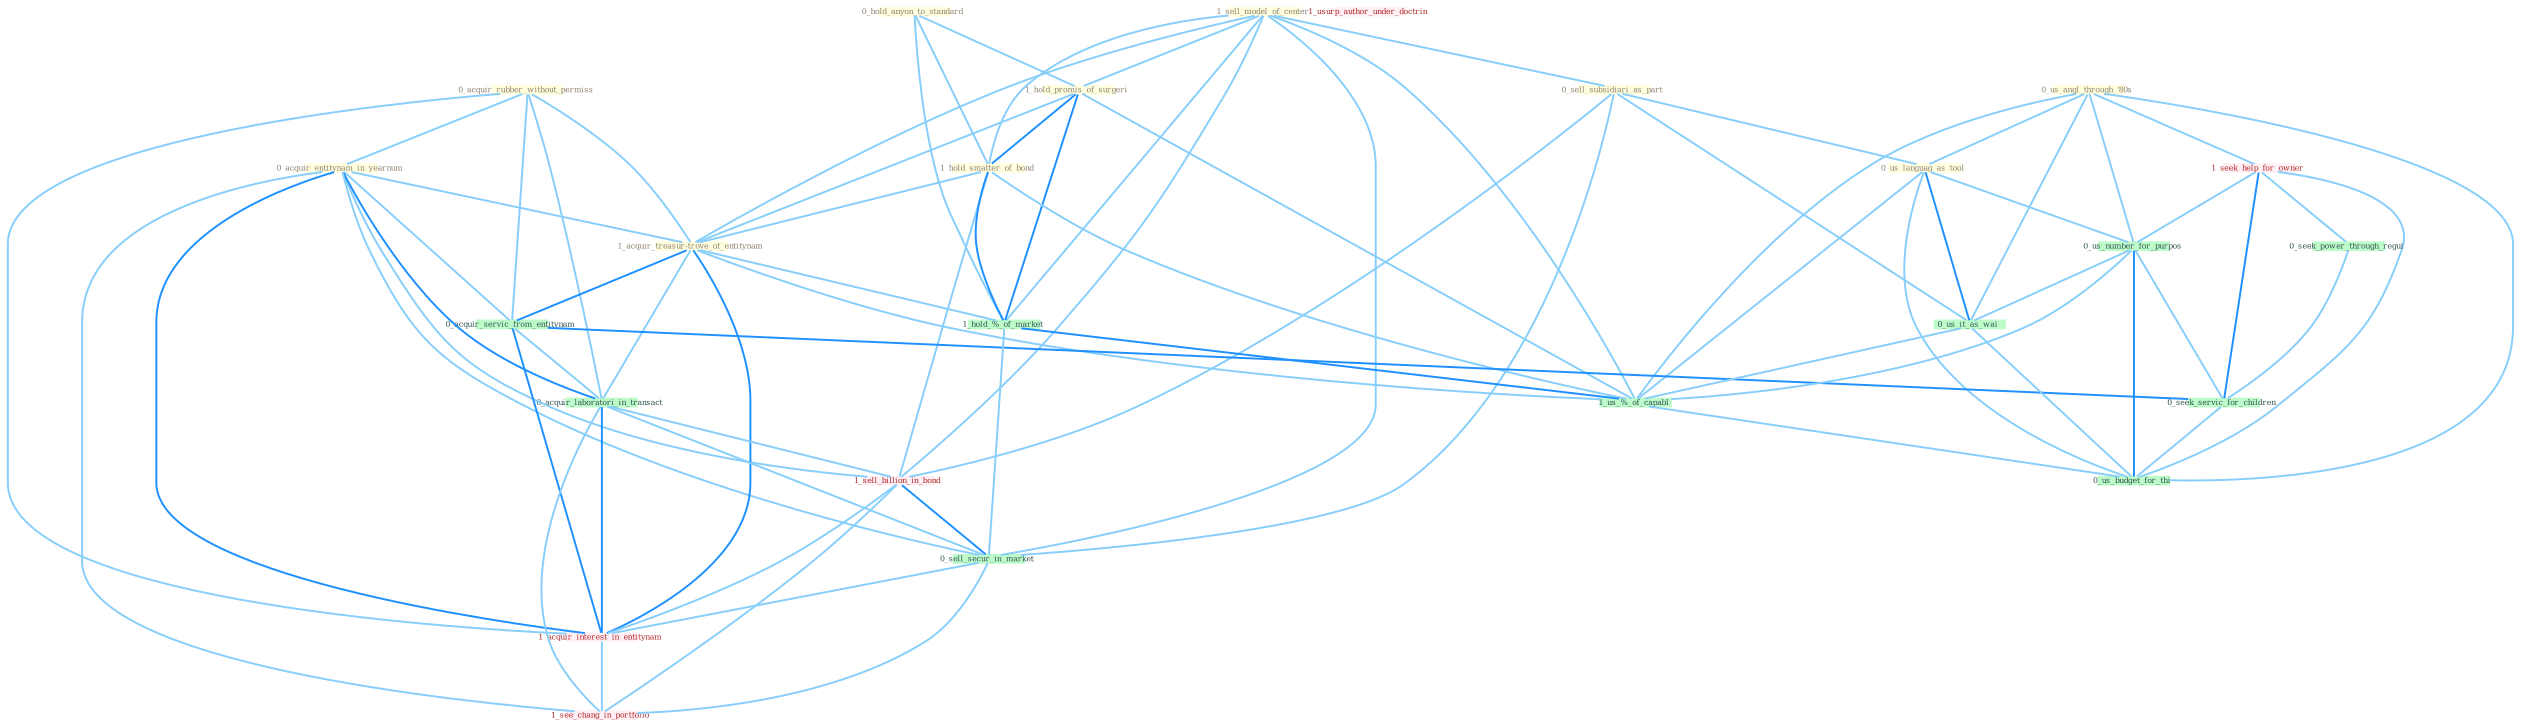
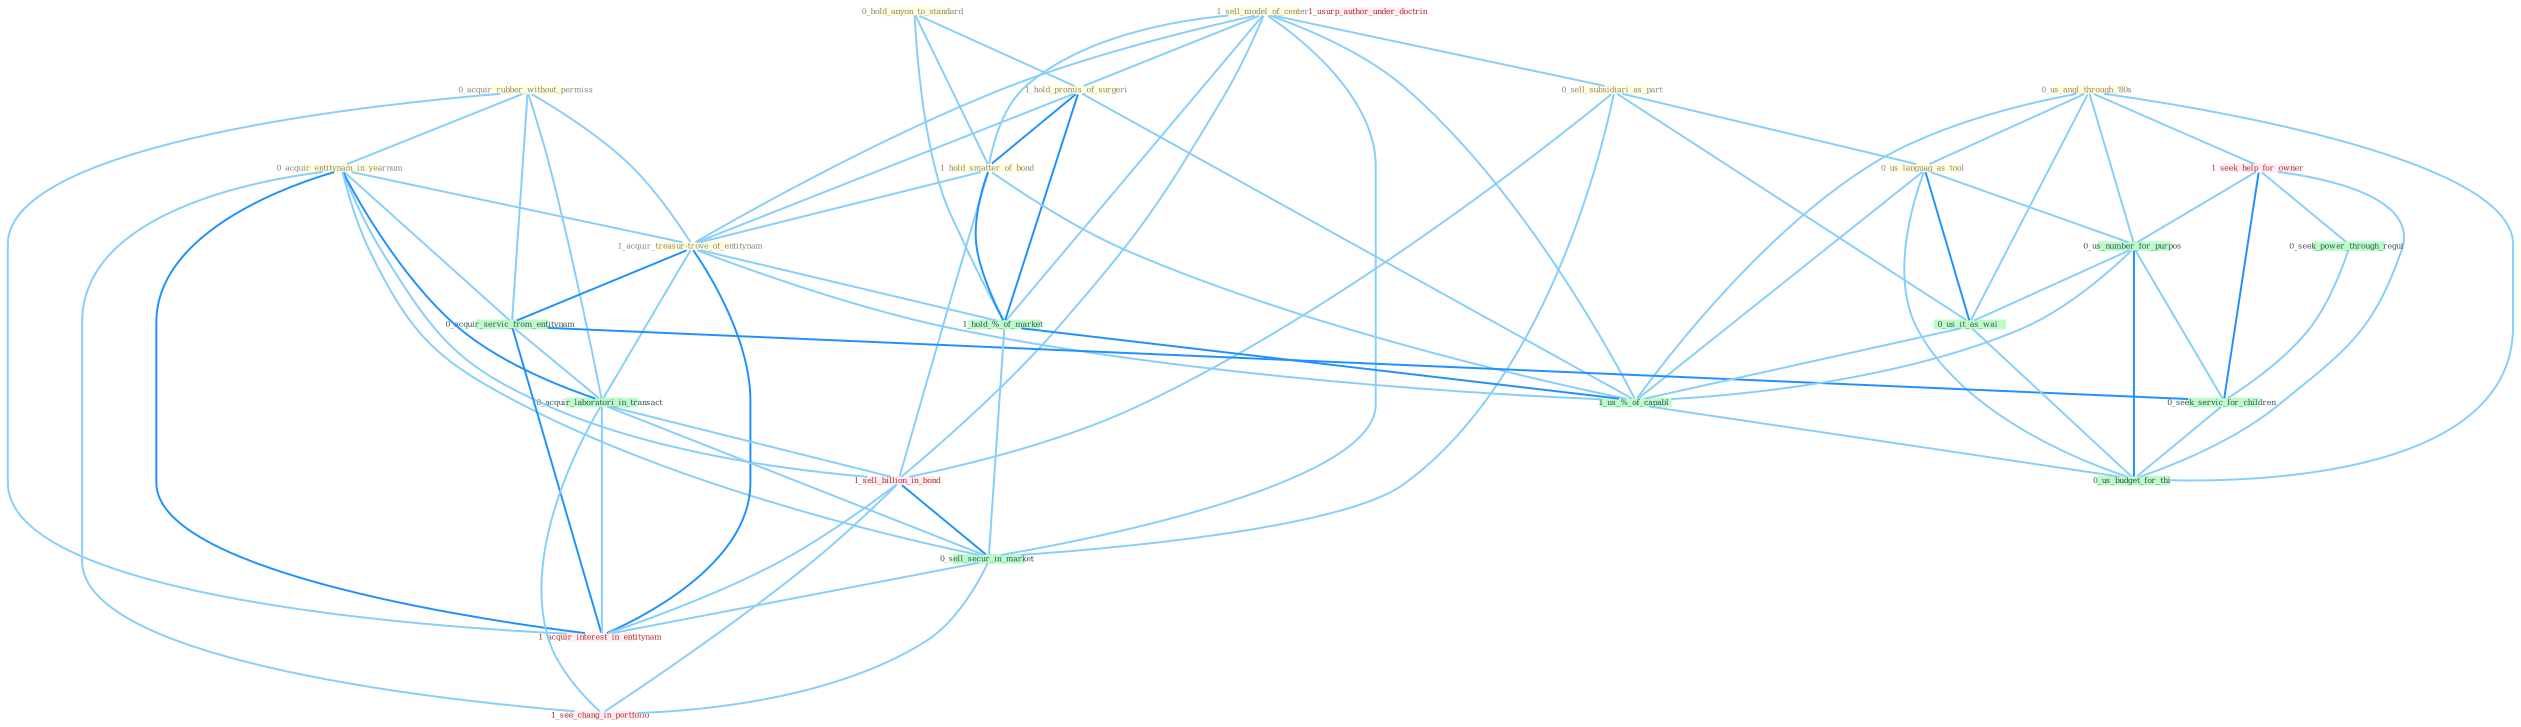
edge "0_acquir_laboratori_in_transact" -- "1_acquir_interest_in_entitynam": color #1e90ff -> #87cefa
edge "1_acquir_interest_in_entitynam" -- "1_see_chang_in_portfolio": removed
